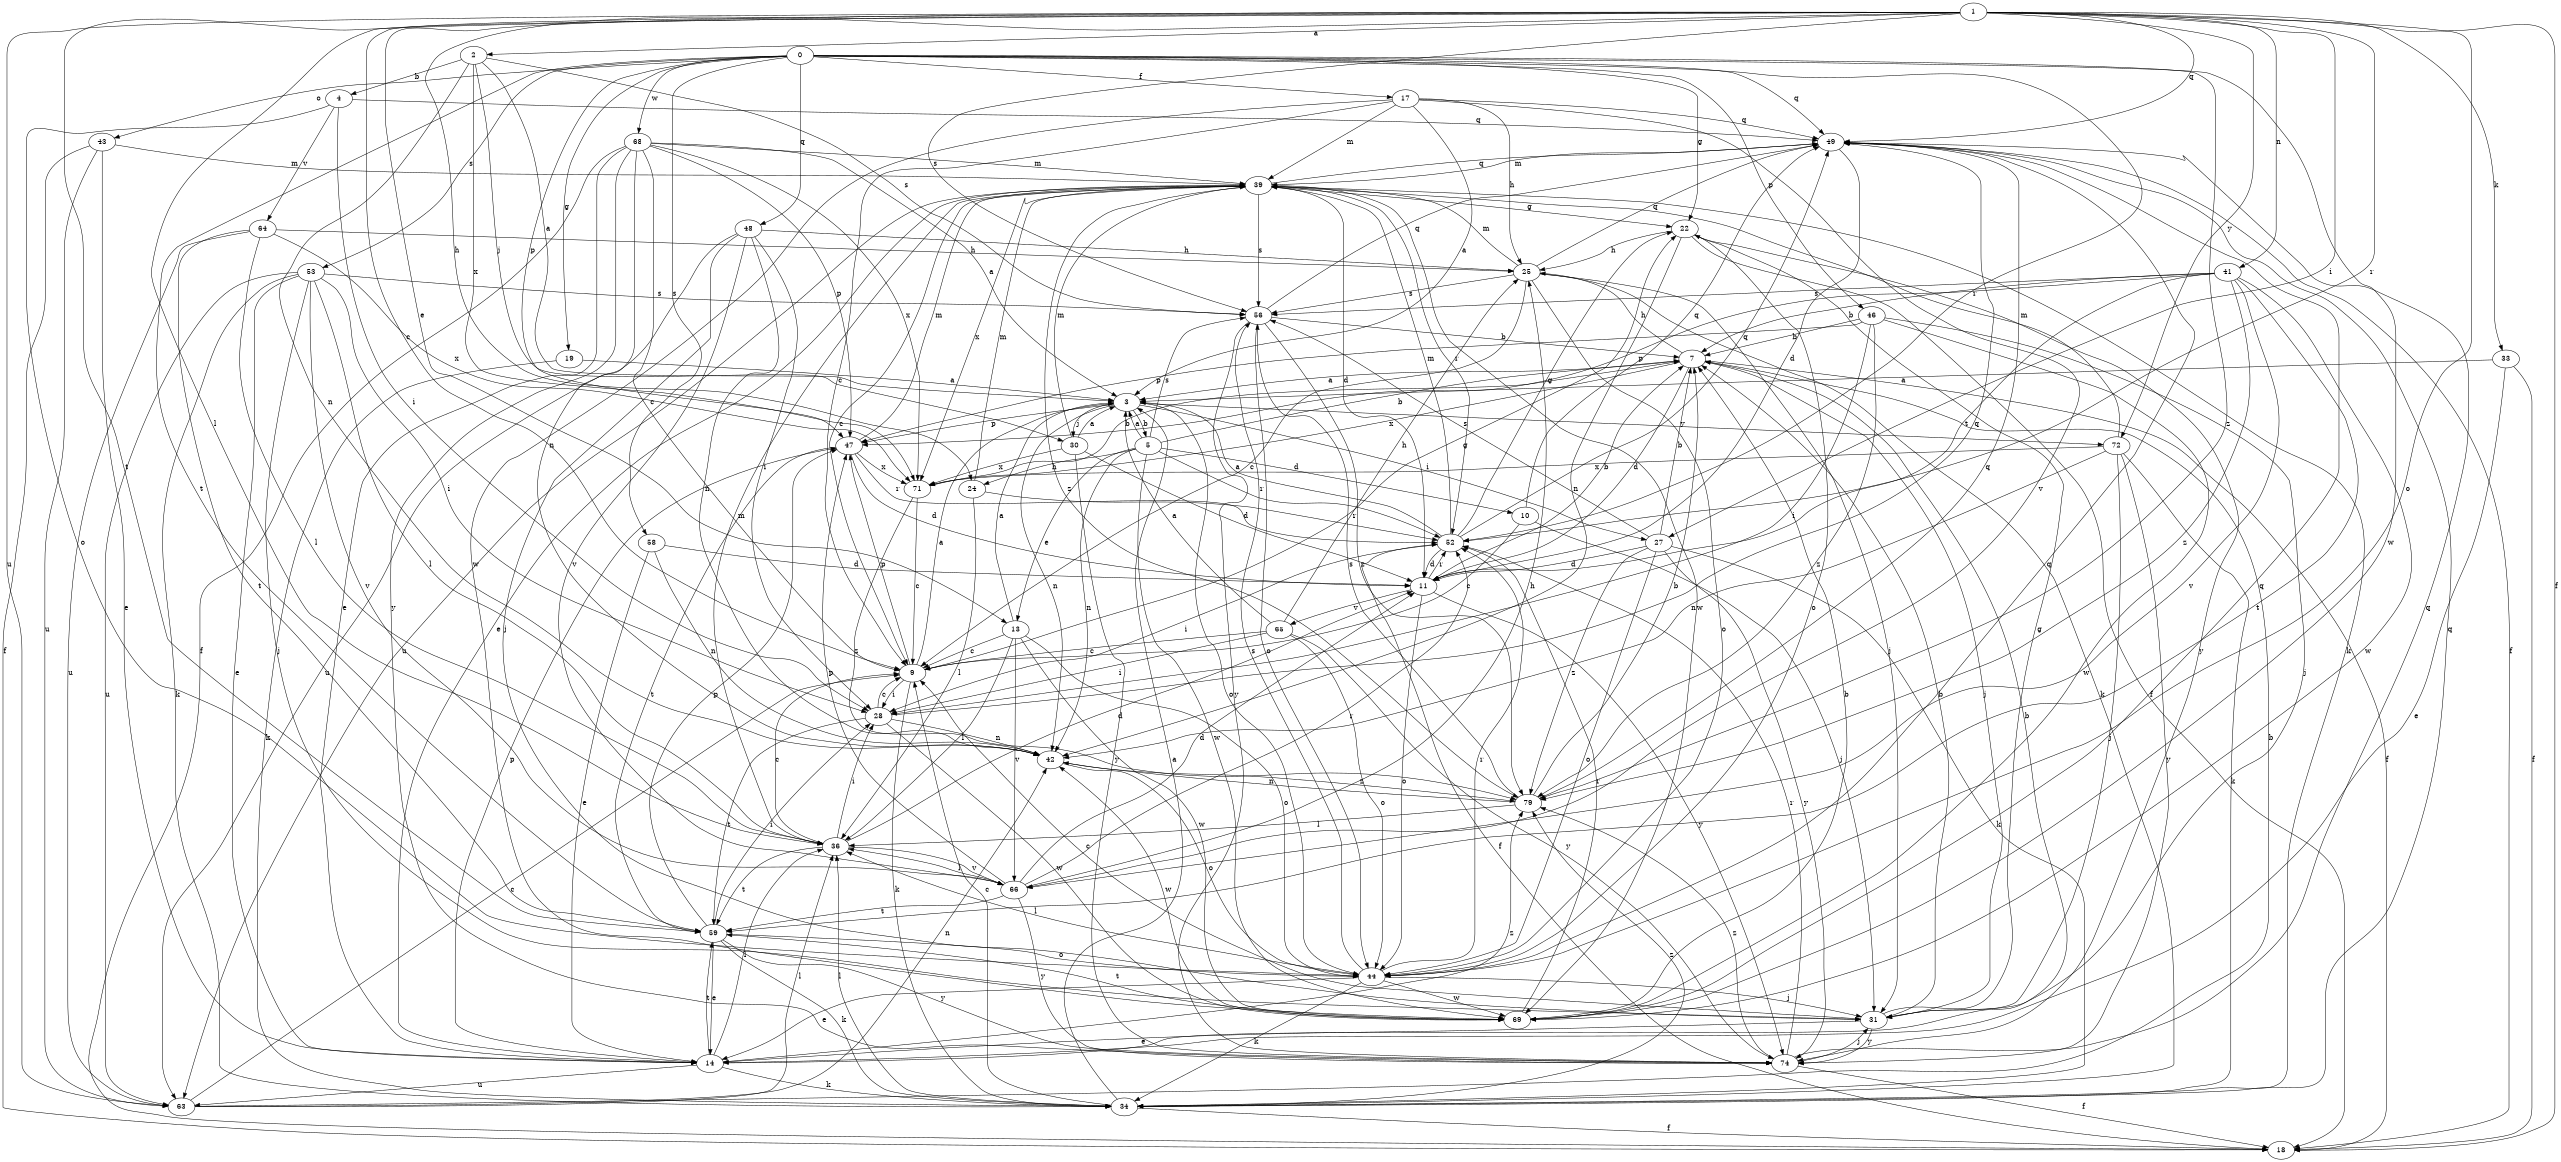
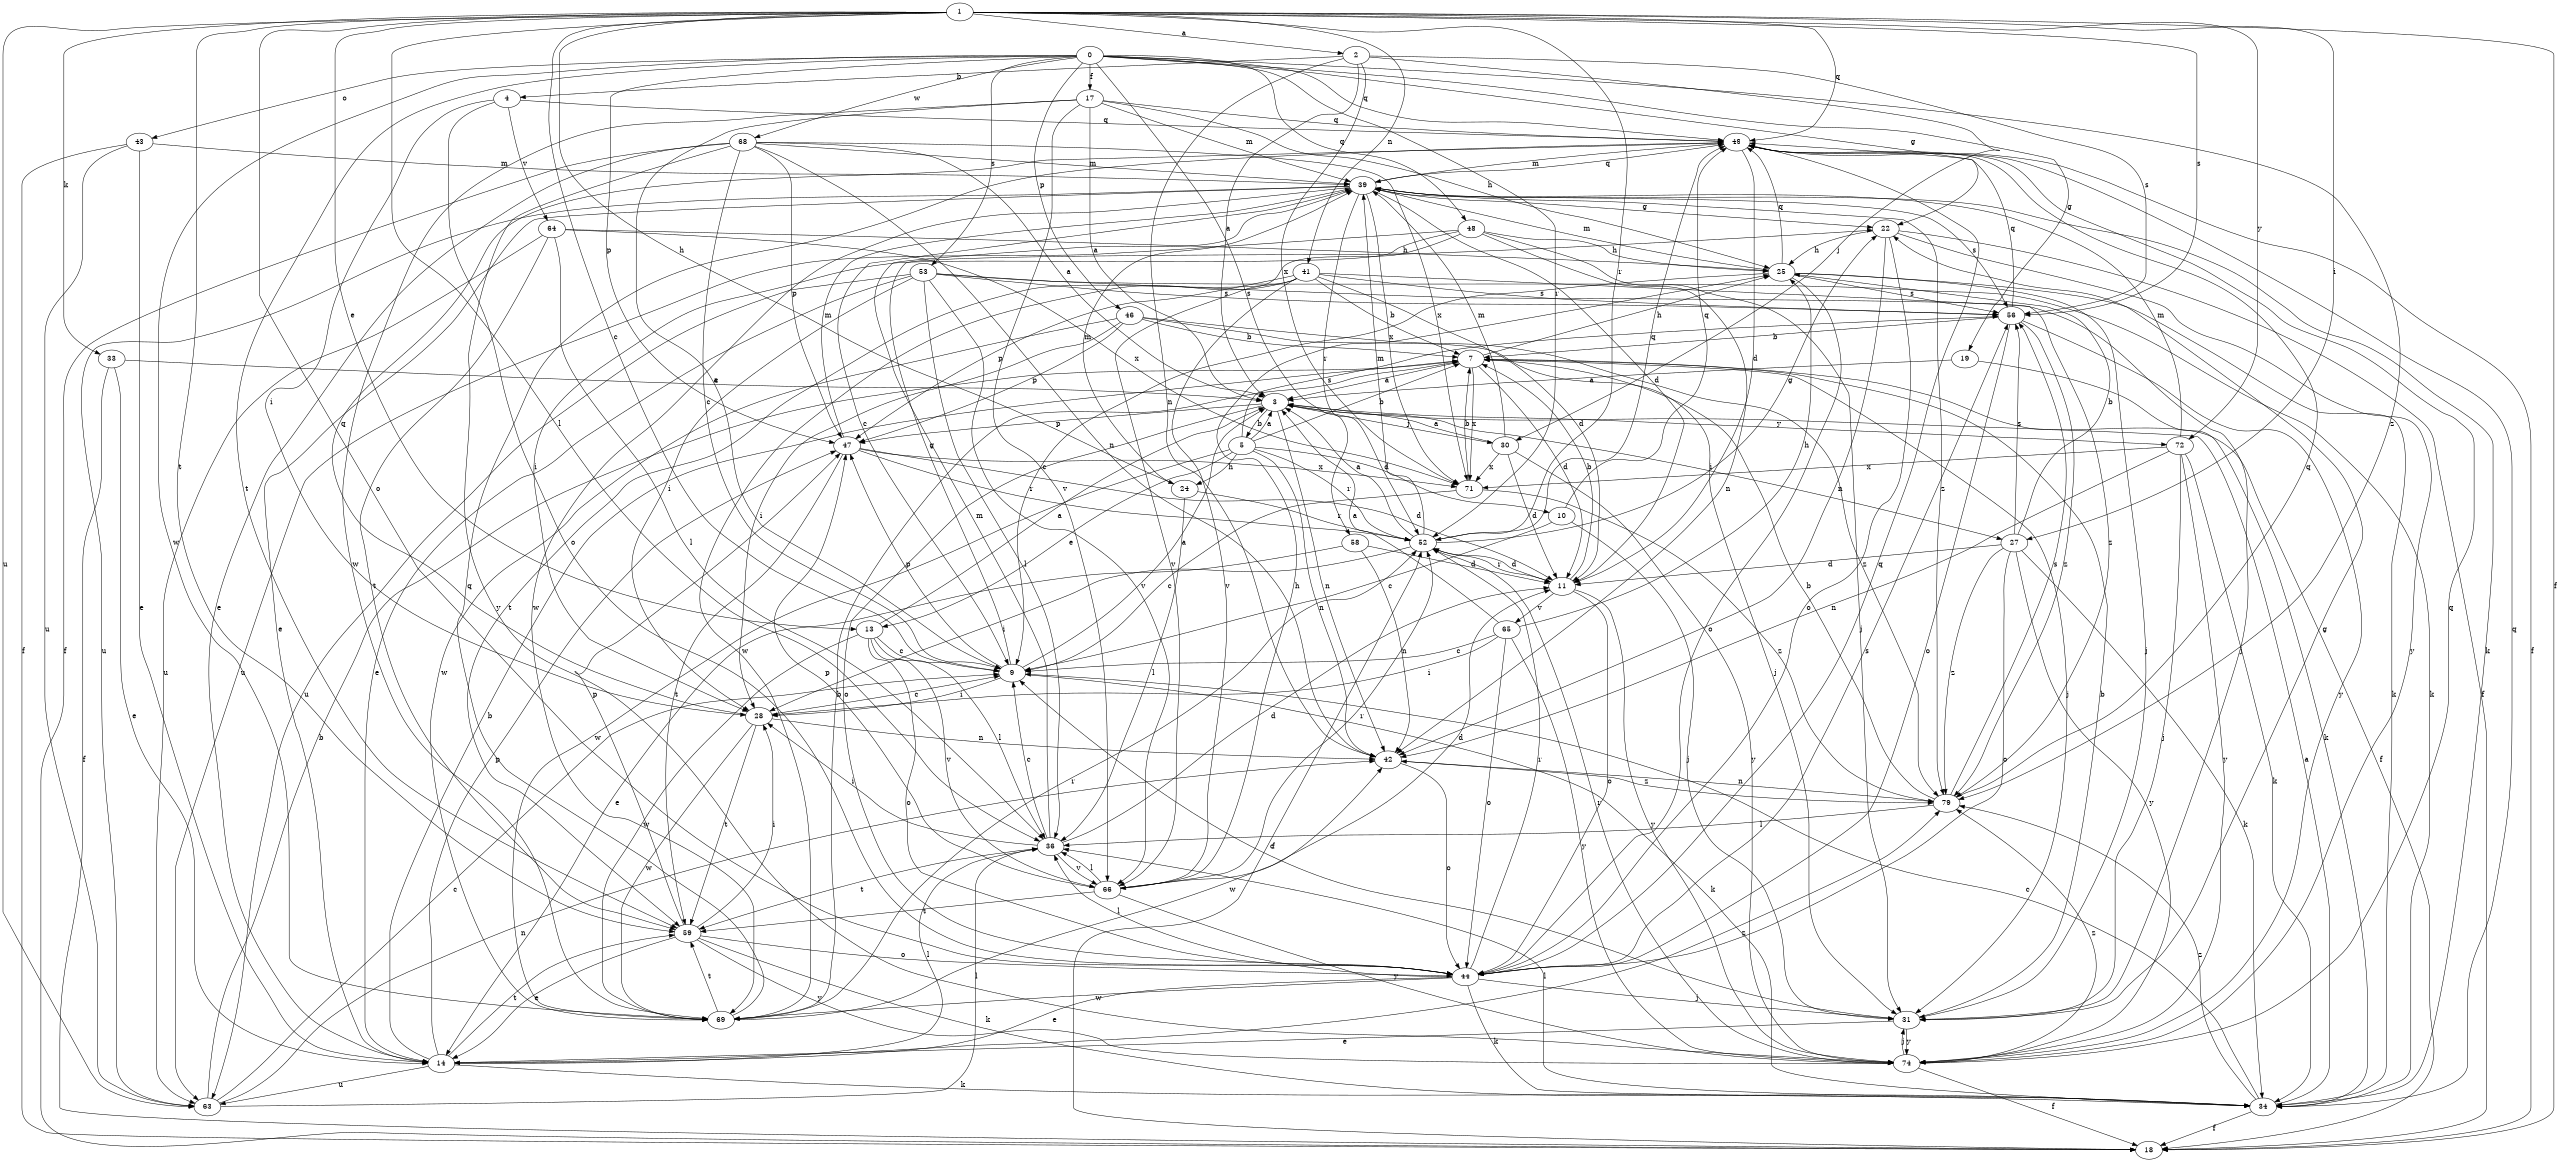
edge "41" -> "11": label "t" -> "d"
edge "27" -> "7": now "27" -> "25"
